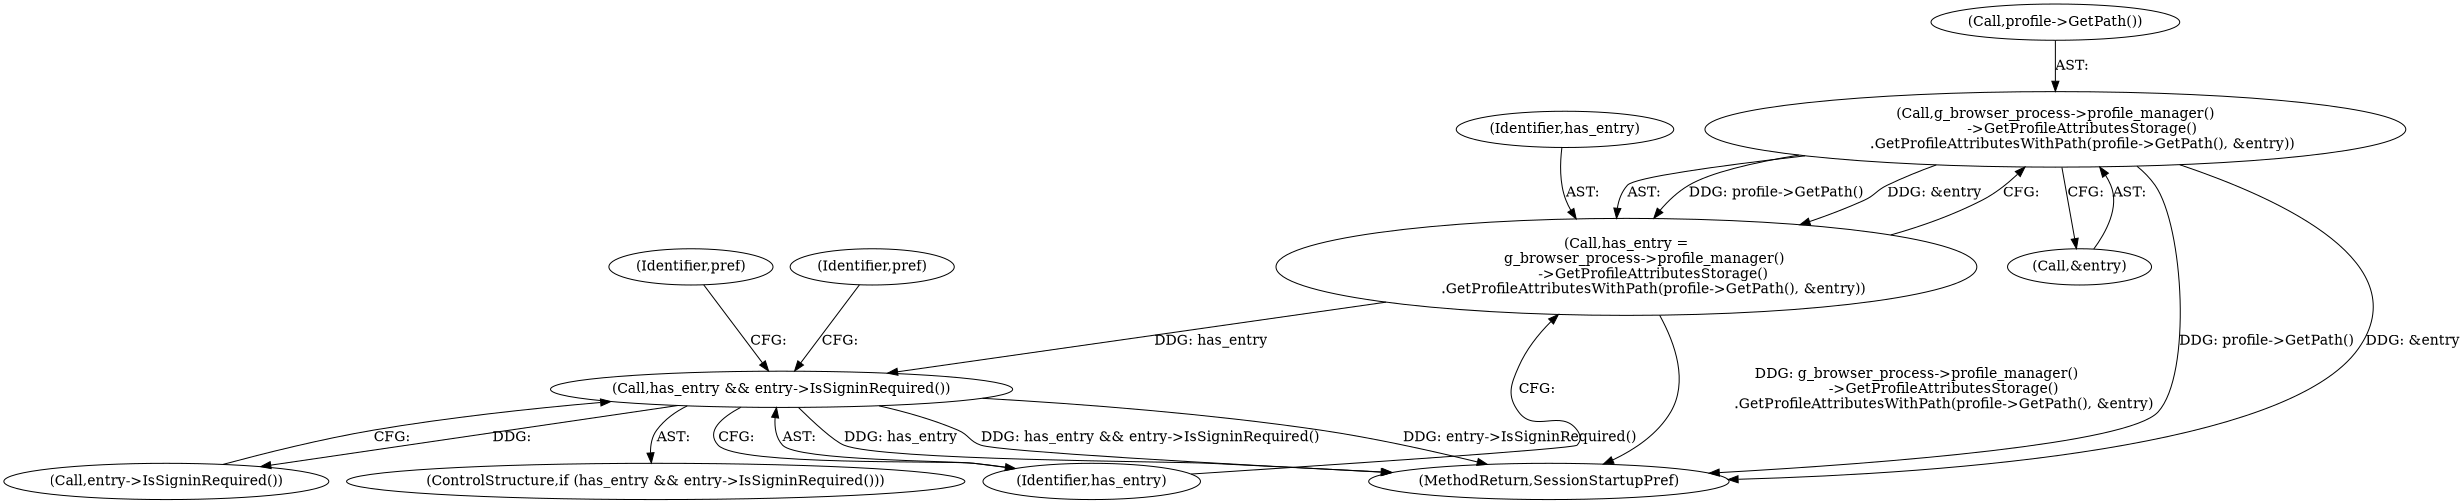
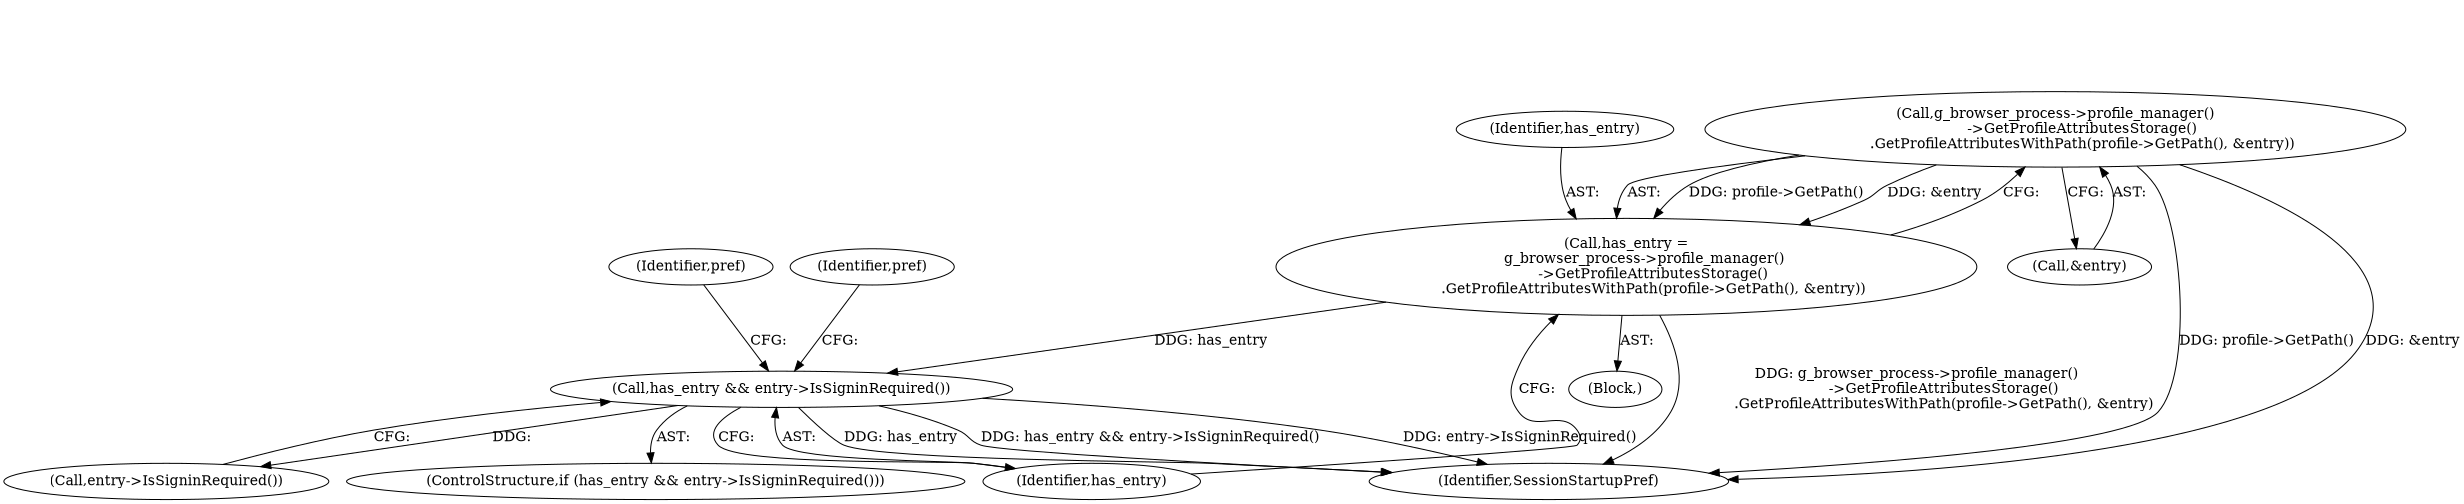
node "(Call,profile->GetPath())": removed
node "(Block,)": added
node "(MethodReturn,SessionStartupPref)": label "(MethodReturn,SessionStartupPref)" -> "(Identifier,SessionStartupPref)"
